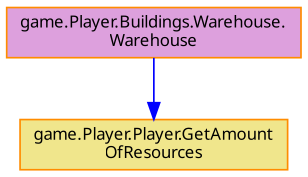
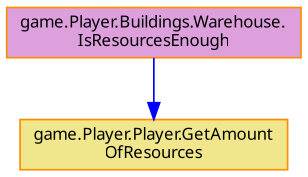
node "game.Player.Buildings.Warehouse. Warehouse": label "game.Player.Buildings.Warehouse. Warehouse" -> "game.Player.Buildings.Warehouse. IsResourcesEnough"
